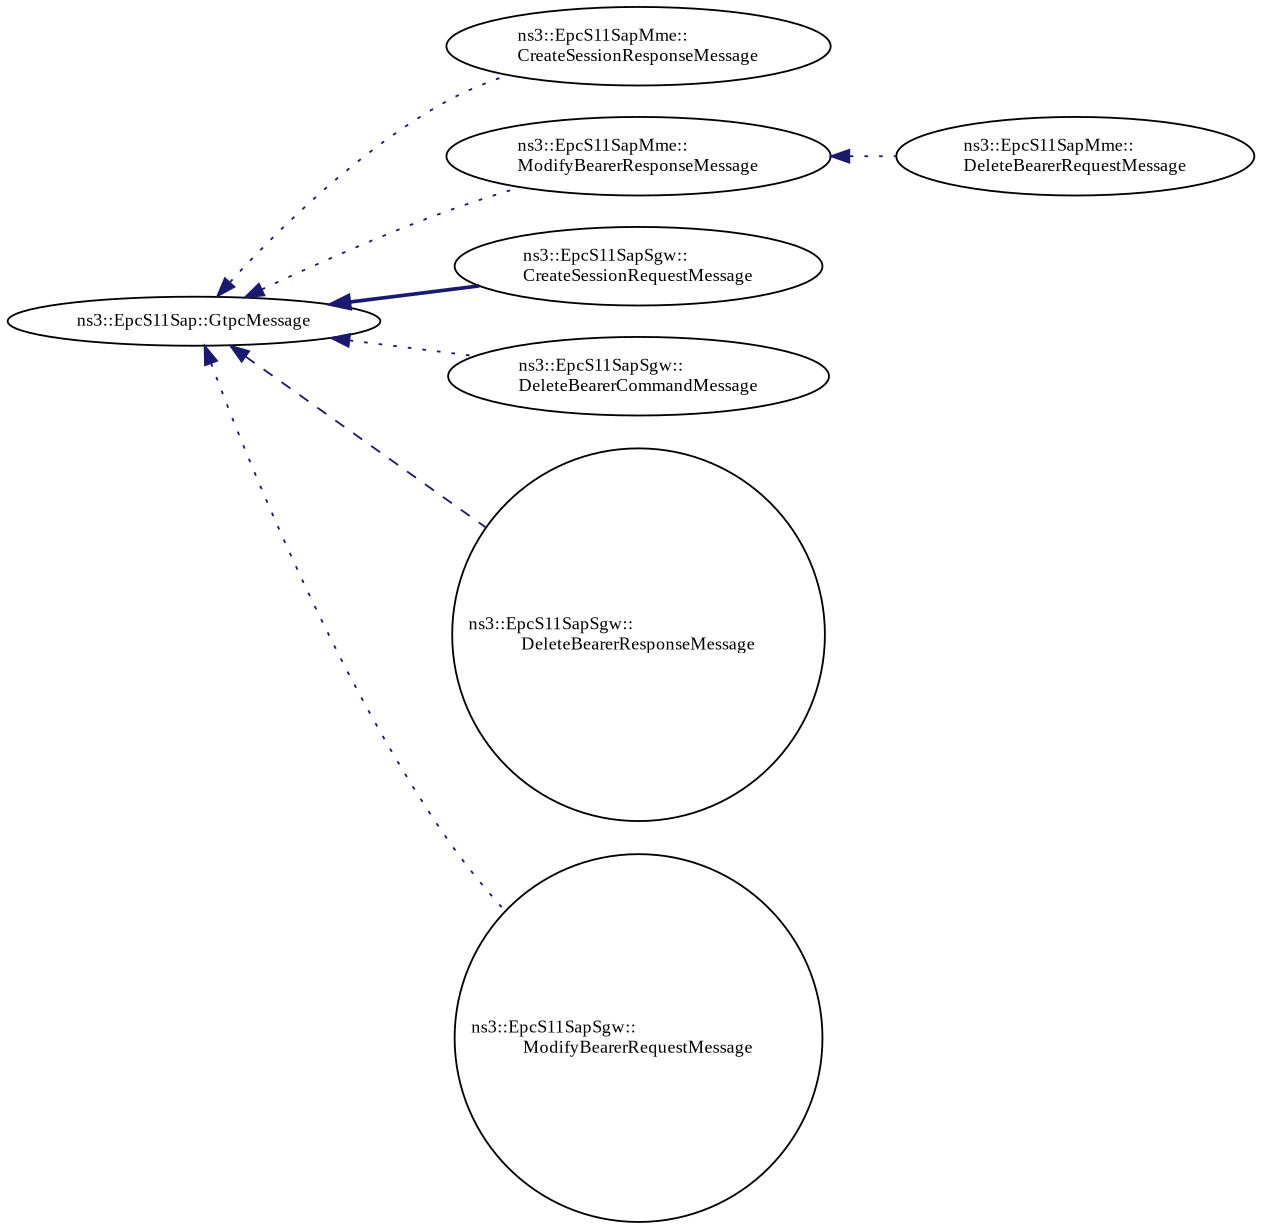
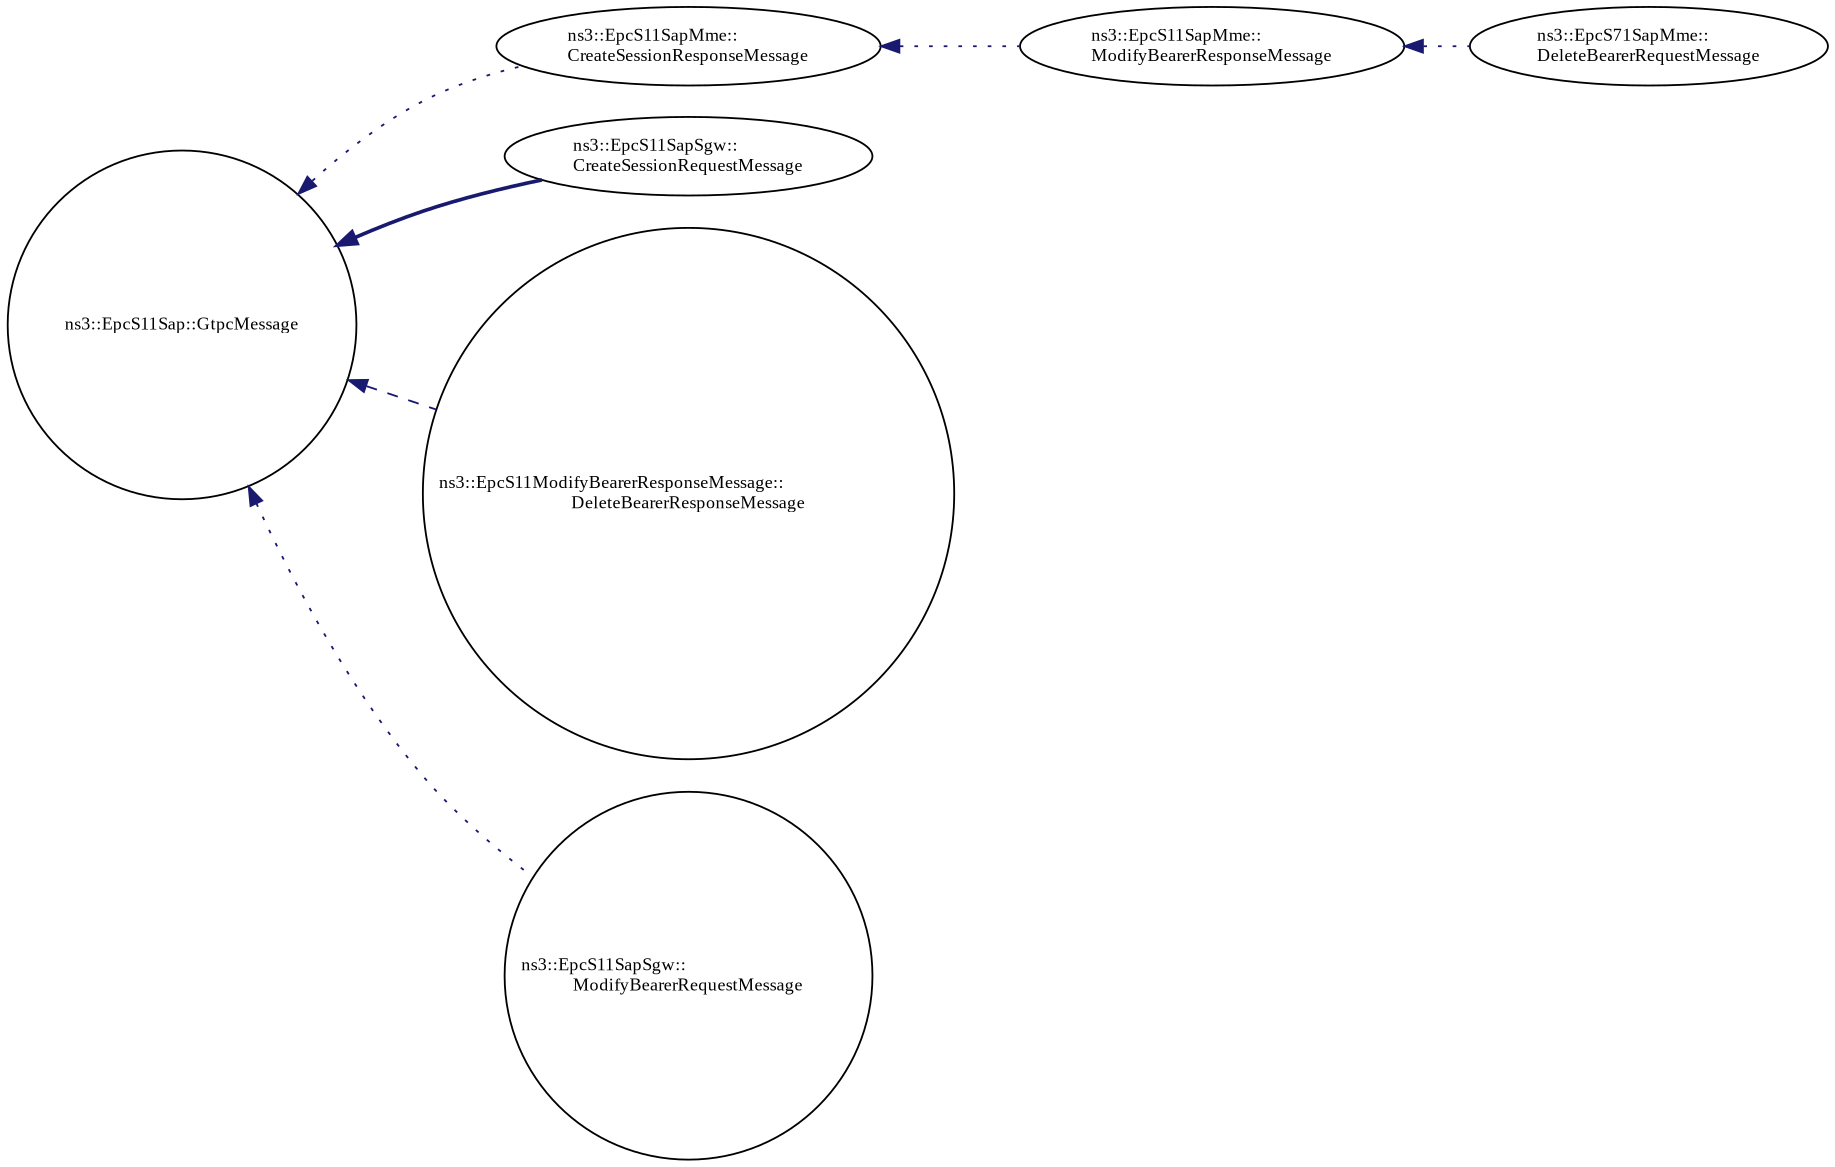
node "ns3::EpcS11SapMme:: DeleteBearerRequestMessage": label "ns3::EpcS11SapMme:: DeleteBearerRequestMessage" -> "ns3::EpcS71SapMme:: DeleteBearerRequestMessage"
edge "ns3::EpcS11SapMme:: ModifyBearerResponseMessage" -> "ns3::EpcS11Sap::GtpcMessage": now "ns3::EpcS11SapMme:: ModifyBearerResponseMessage" -> "ns3::EpcS11SapMme:: CreateSessionResponseMessage"
node "ns3::EpcS11Sap::GtpcMessage": shape ellipse -> circle
node "ns3::EpcS11SapSgw:: DeleteBearerCommandMessage": removed
node "ns3::EpcS11SapSgw:: DeleteBearerResponseMessage": label "ns3::EpcS11SapSgw:: DeleteBearerResponseMessage" -> "ns3::EpcS11ModifyBearerResponseMessage:: DeleteBearerResponseMessage"
